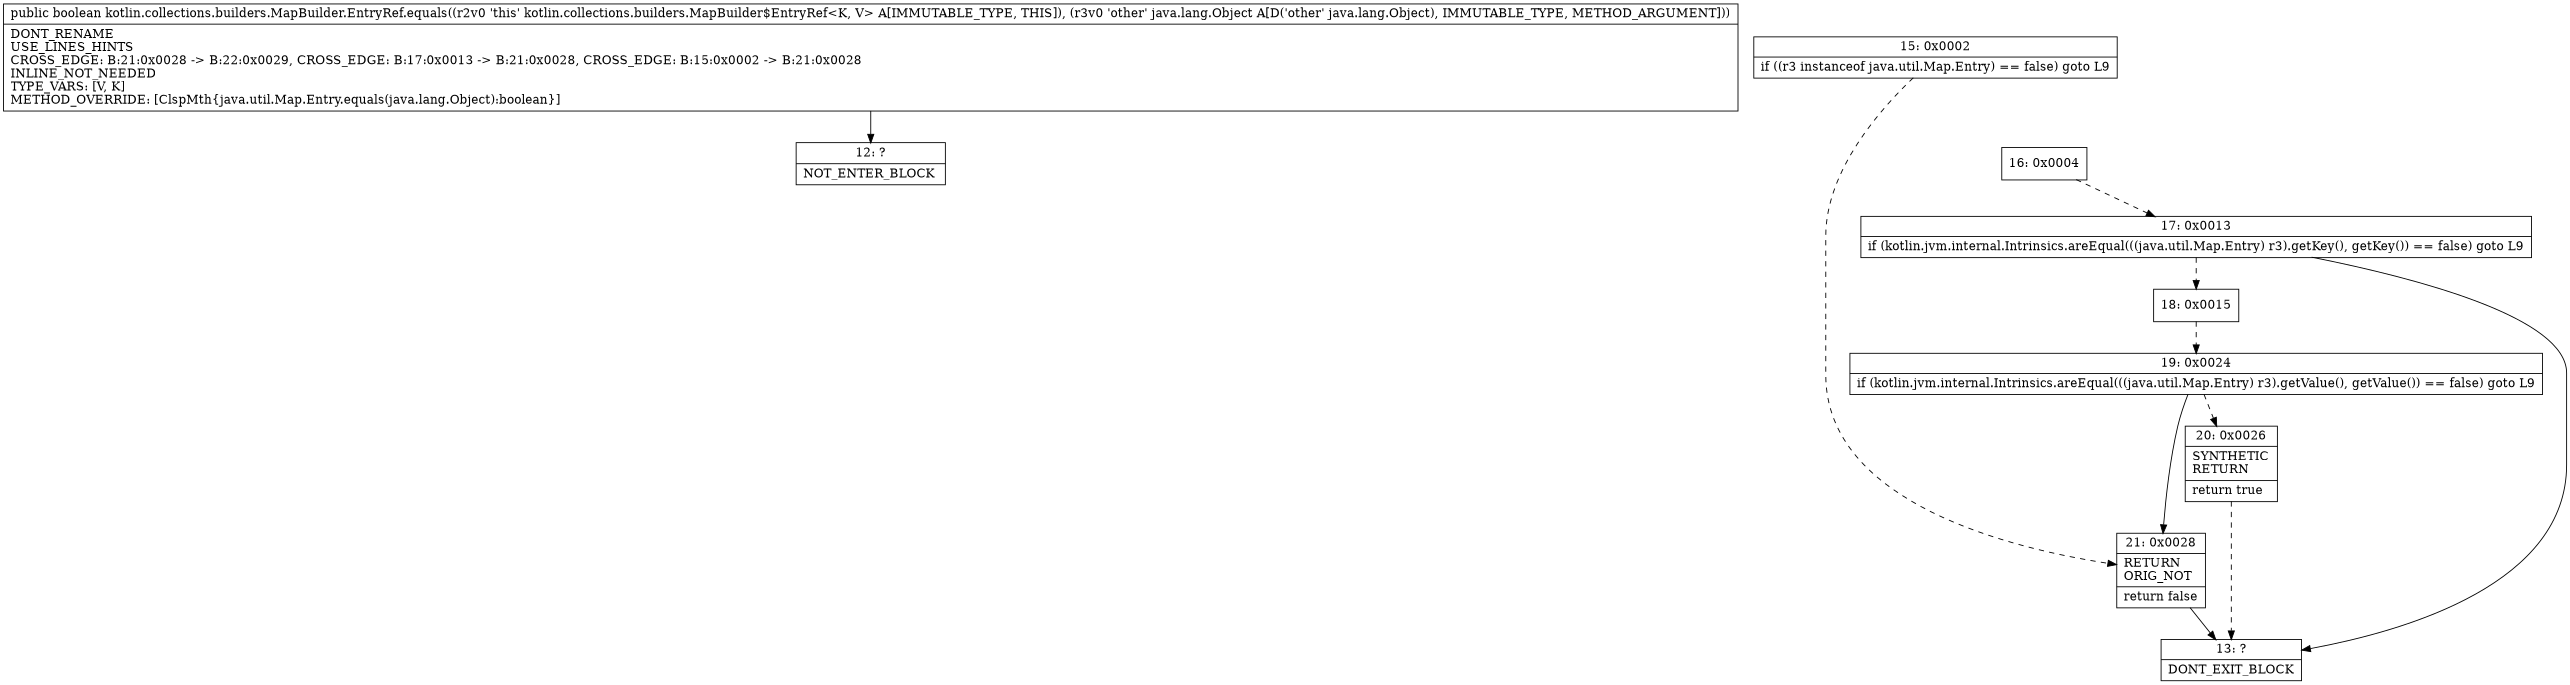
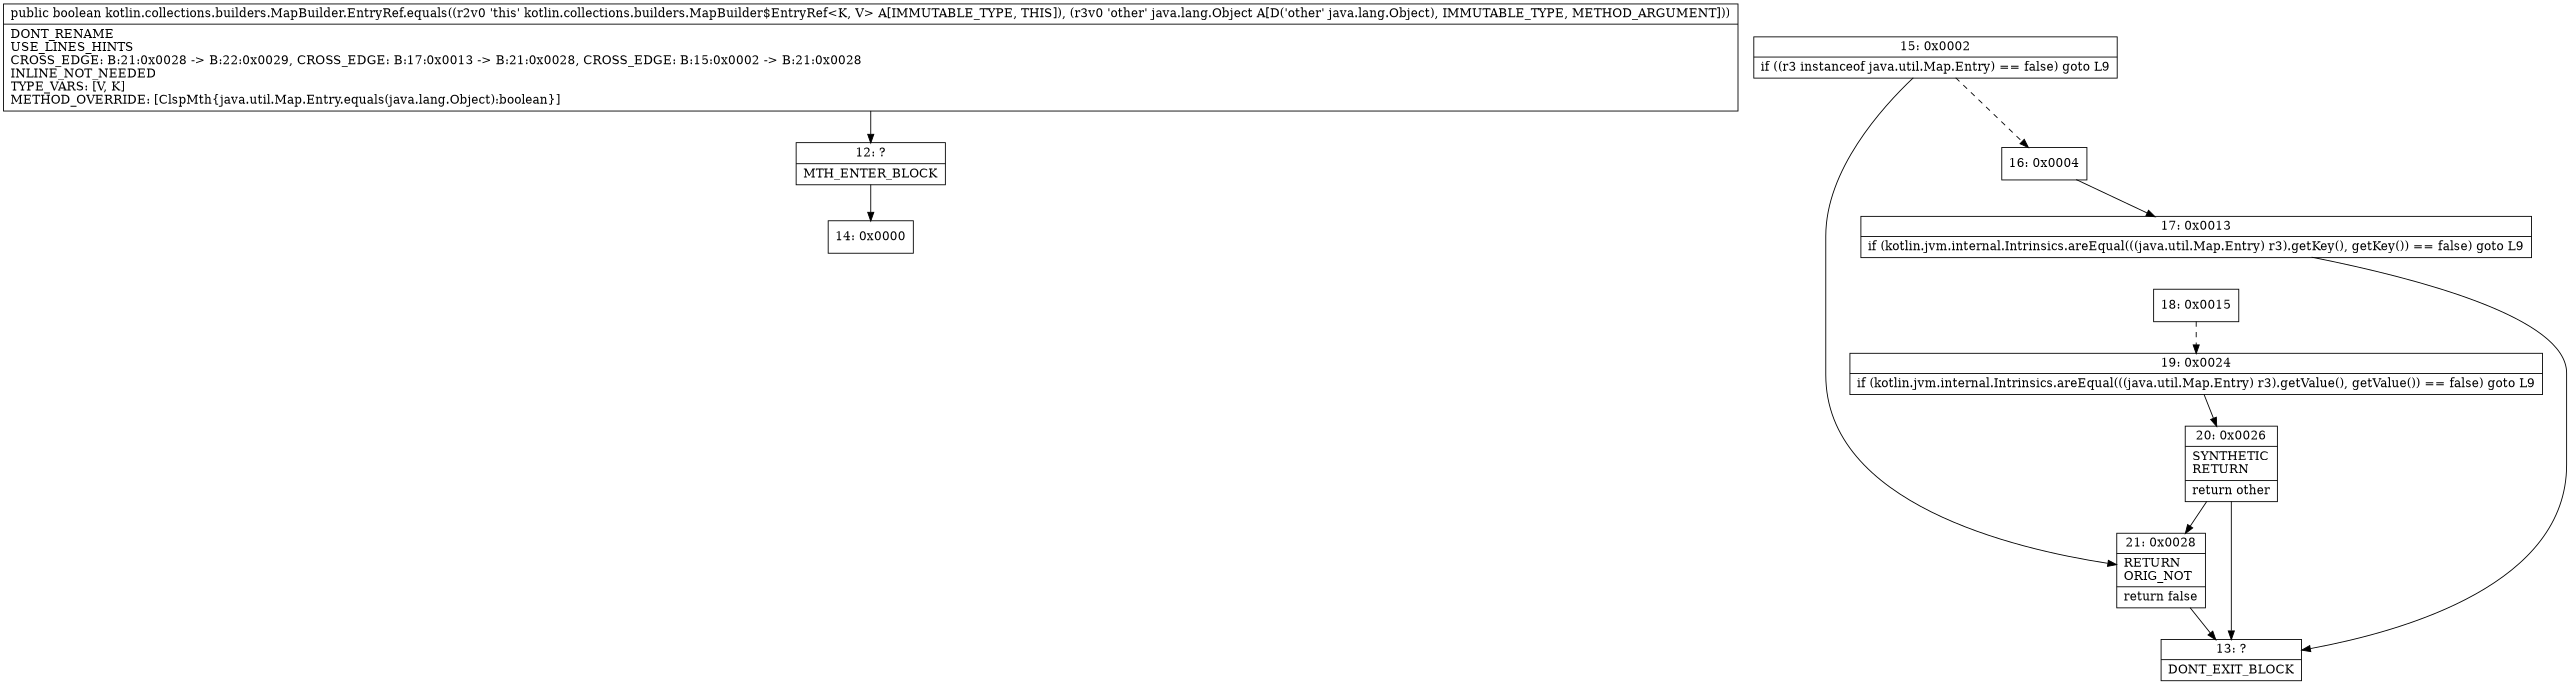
edge "15: 0x0002" -> "16: 0x0004": added
node "12: ?": text "NOT_ENTER_BLOCK" -> "MTH_ENTER_BLOCK"
edge "16: 0x0004" -> "17: 0x0013": style dashed -> solid
node "14: 0x0000": added
edge "17: 0x0013" -> "18: 0x0015": removed
edge "15: 0x0002" -> "21: 0x0028": style dashed -> solid
edge "19: 0x0024" -> "20: 0x0026": style dashed -> solid
edge "19: 0x0024" -> "21: 0x0028": now "20: 0x0026" -> "21: 0x0028"
node "20: 0x0026": text "return true" -> "return other"
edge "20: 0x0026" -> "13: ?": style dashed -> solid
